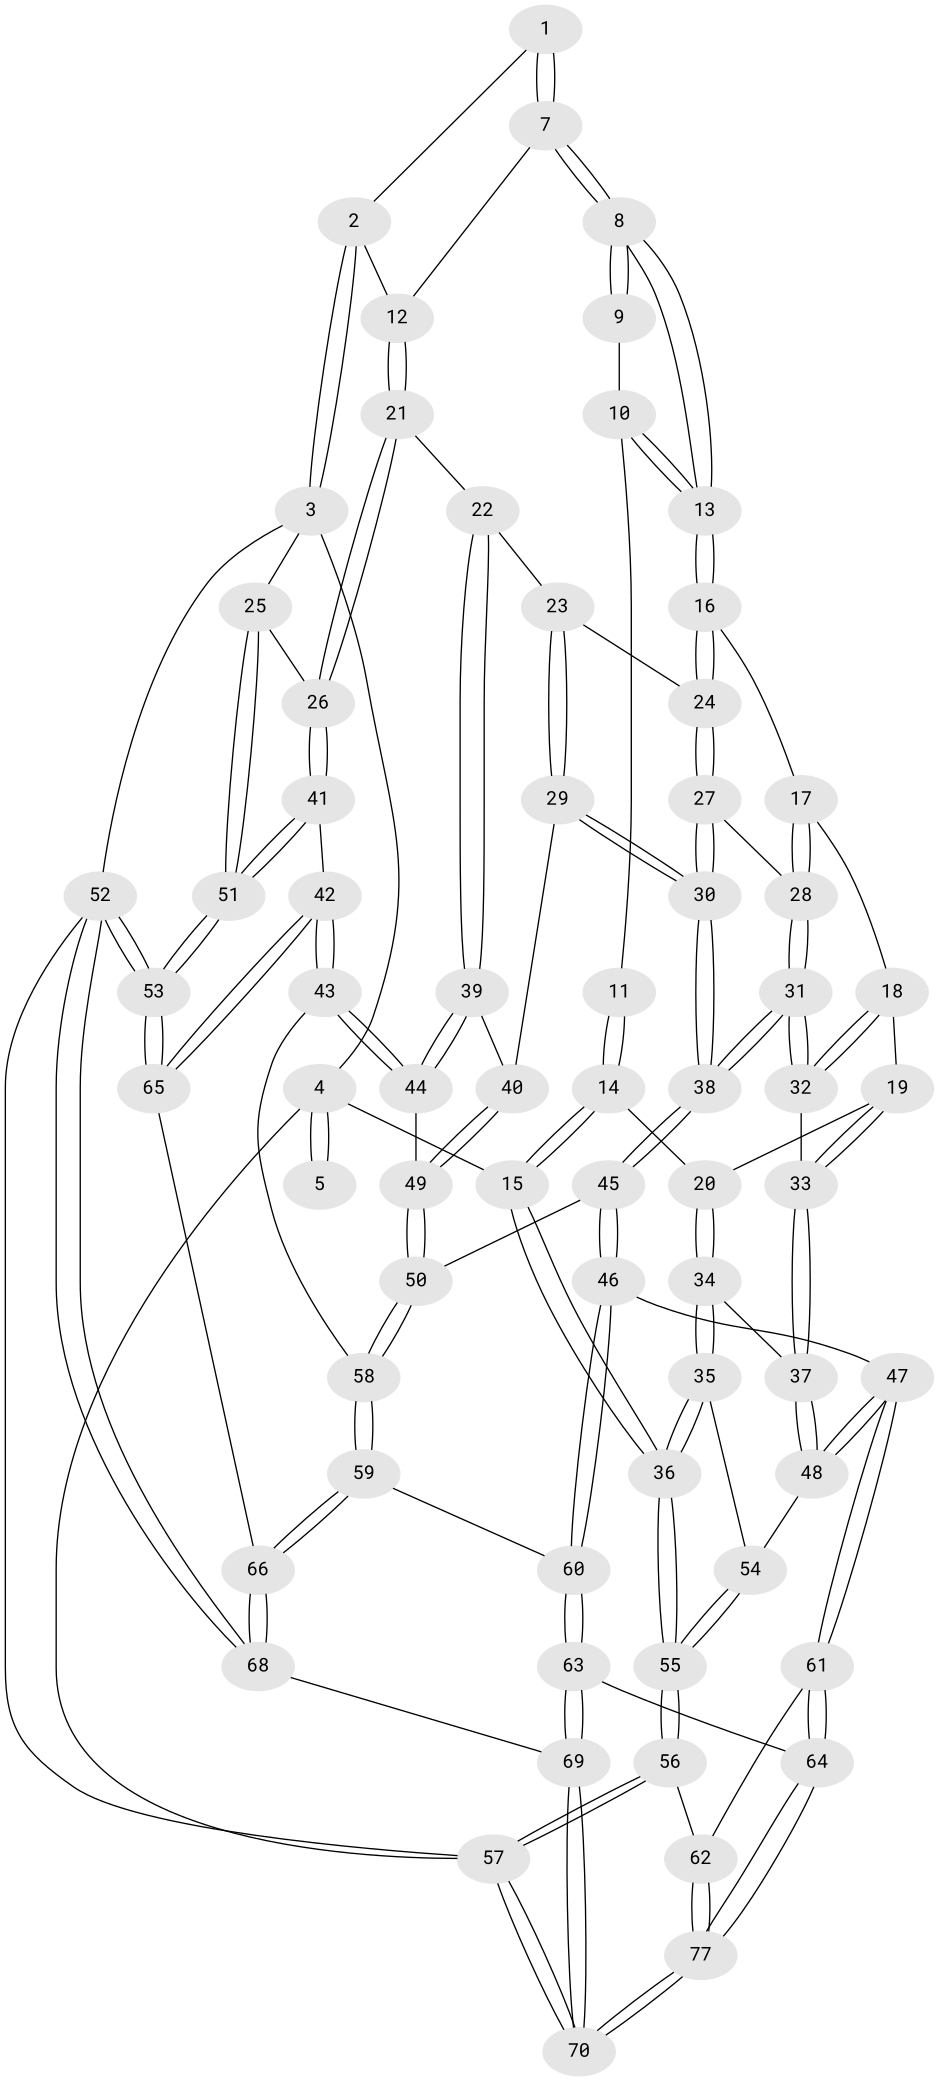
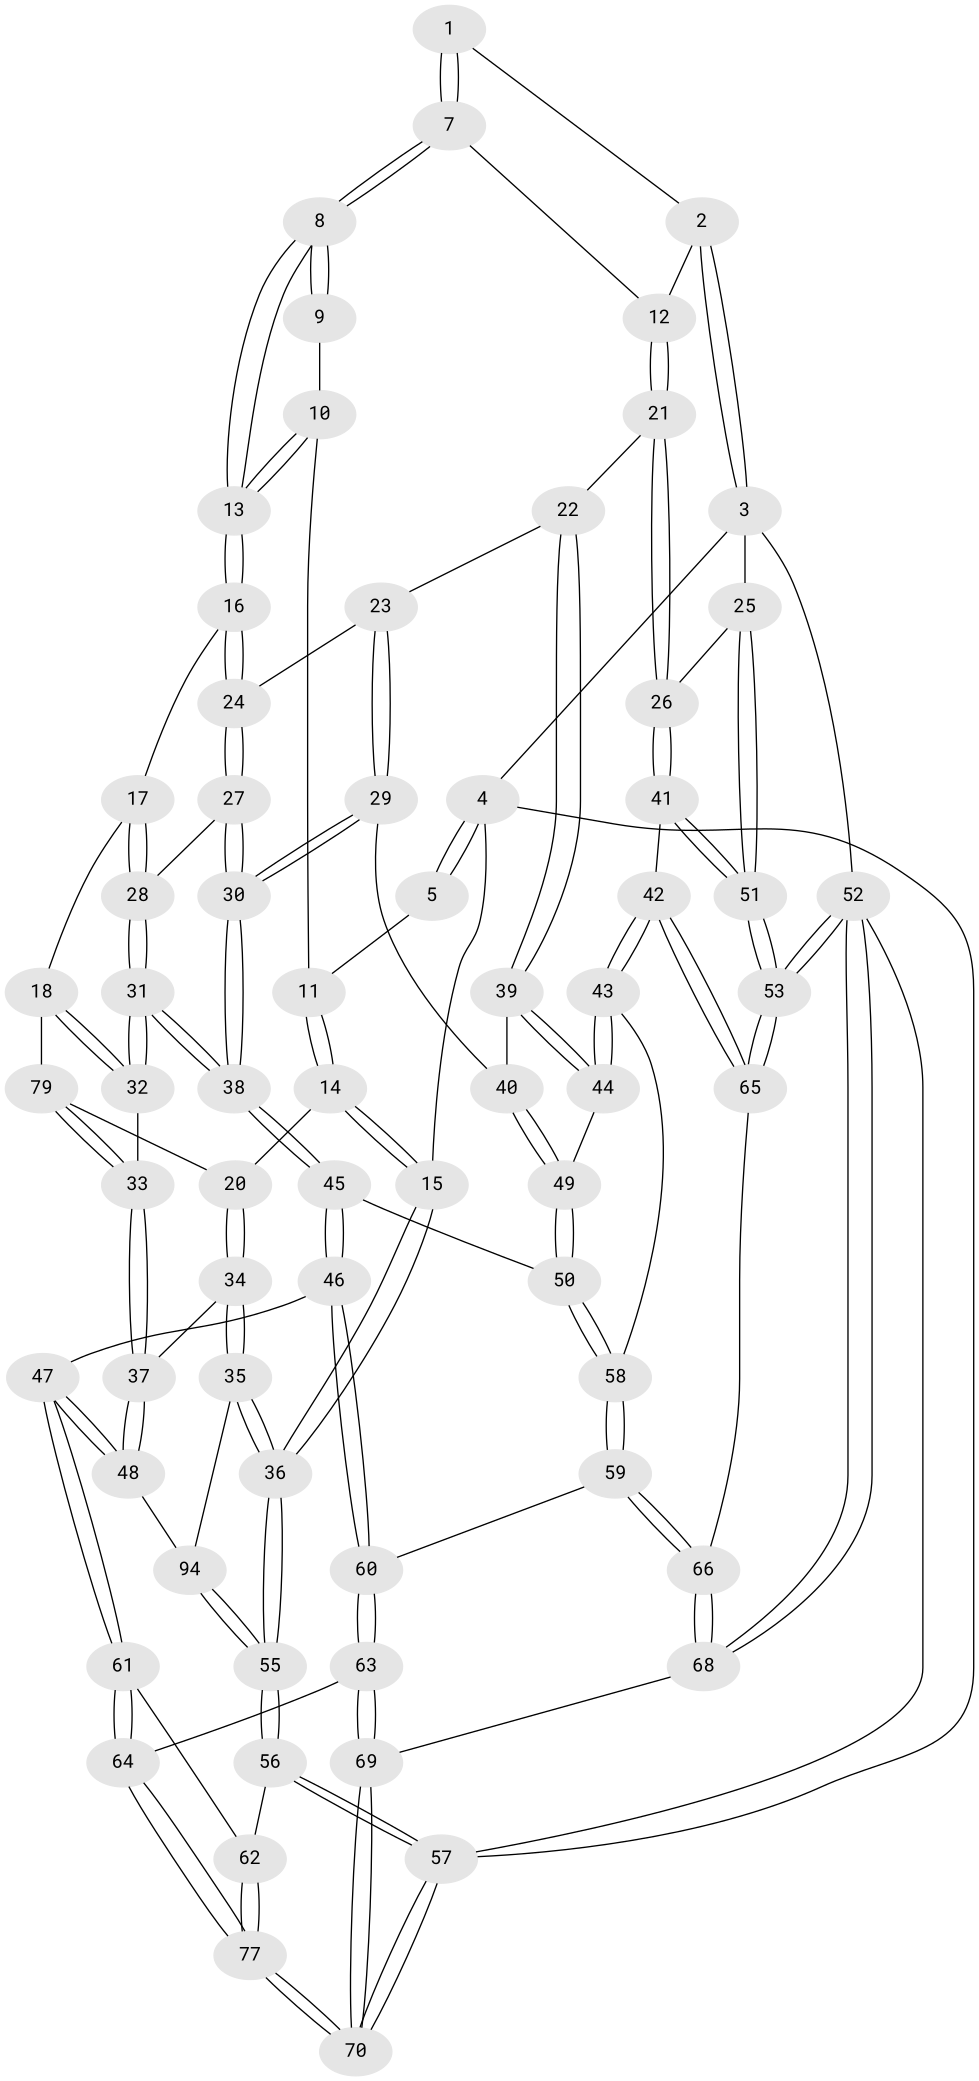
edge "5" -- "11": added
node "19": label "19" -> "79"
node "54": label "54" -> "94"
